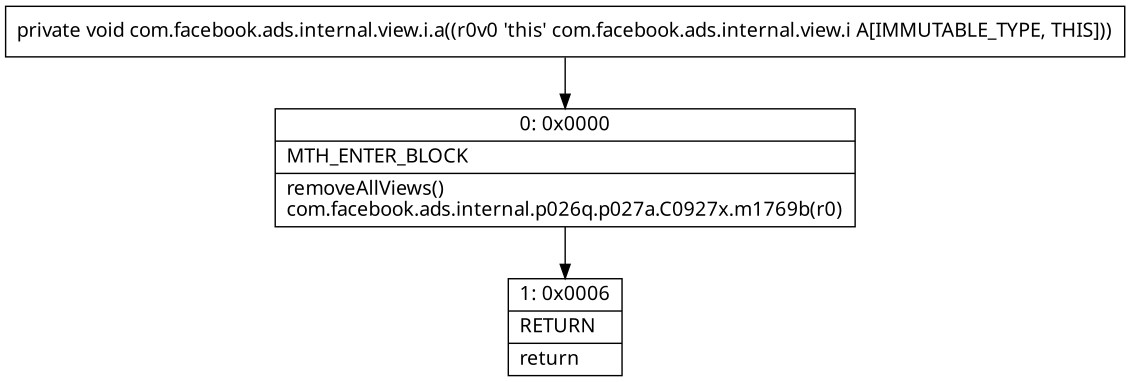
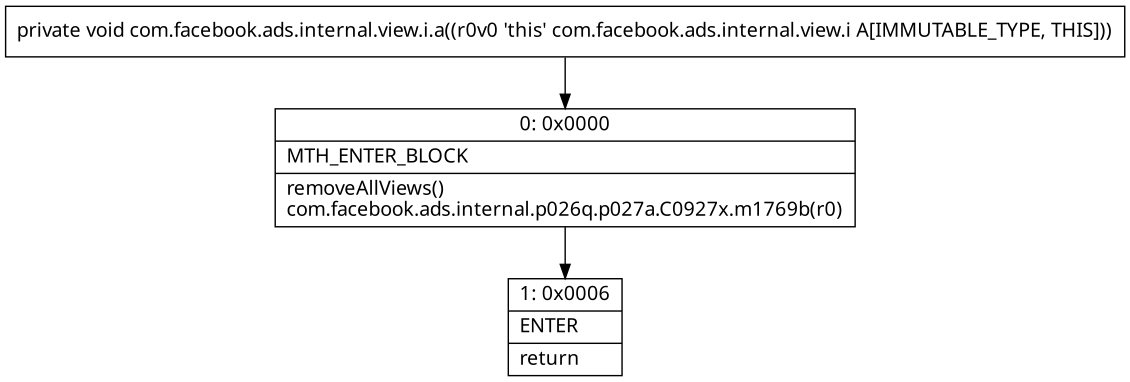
node "1: 0x0006": text "RETURN" -> "ENTER"
